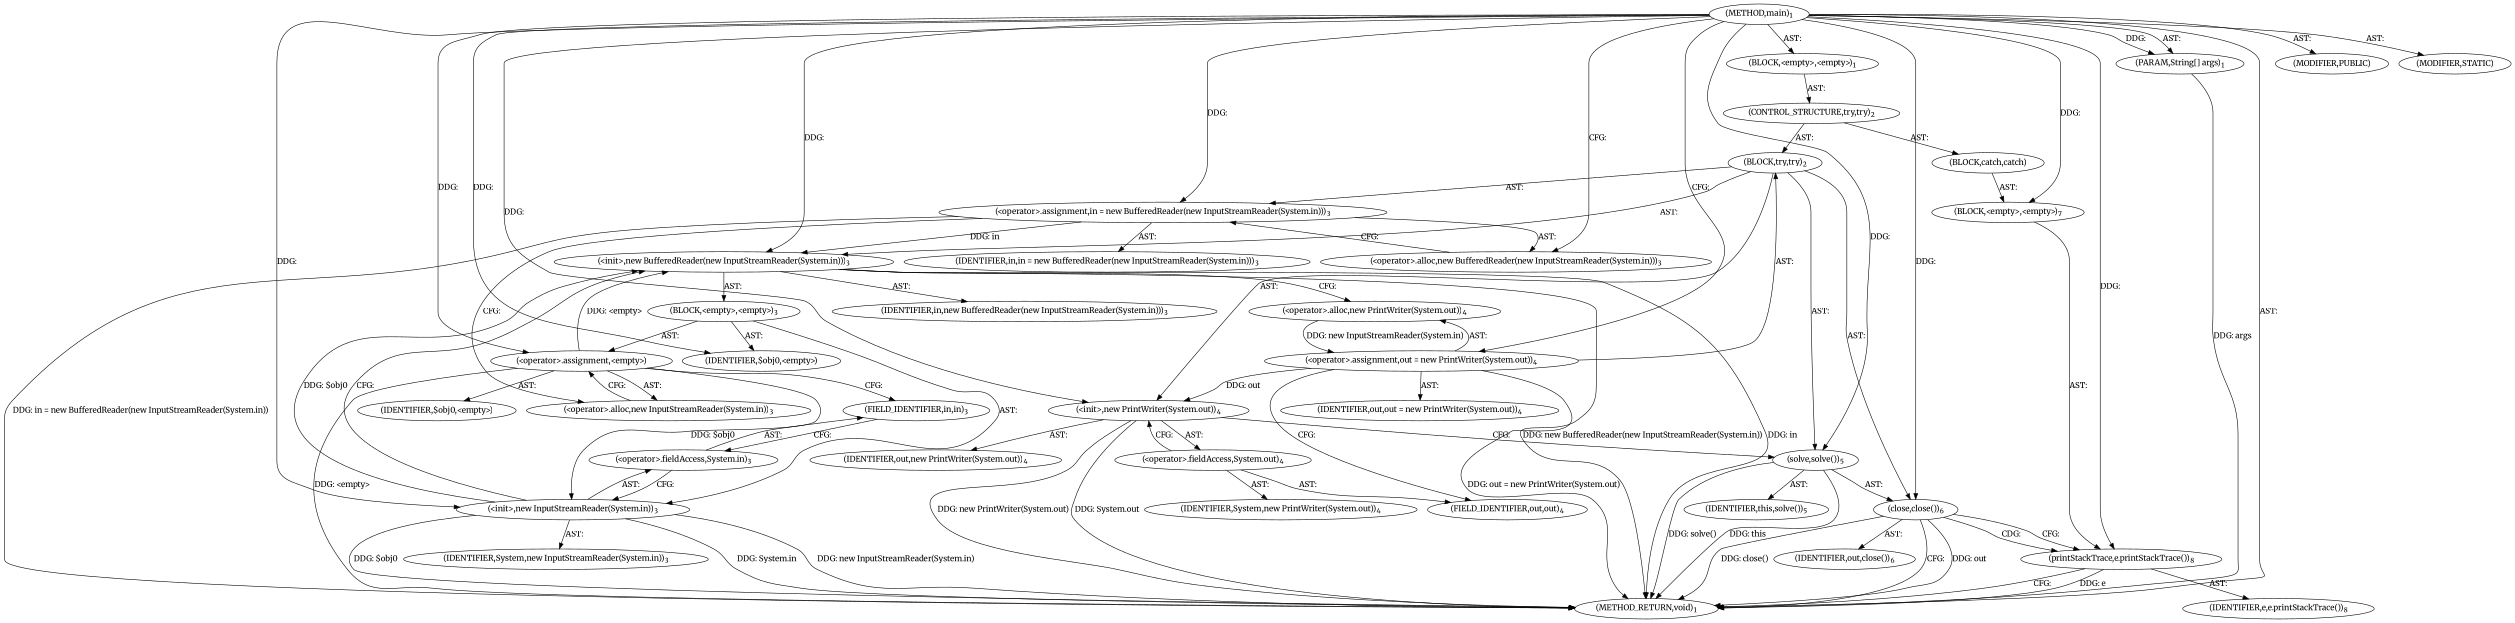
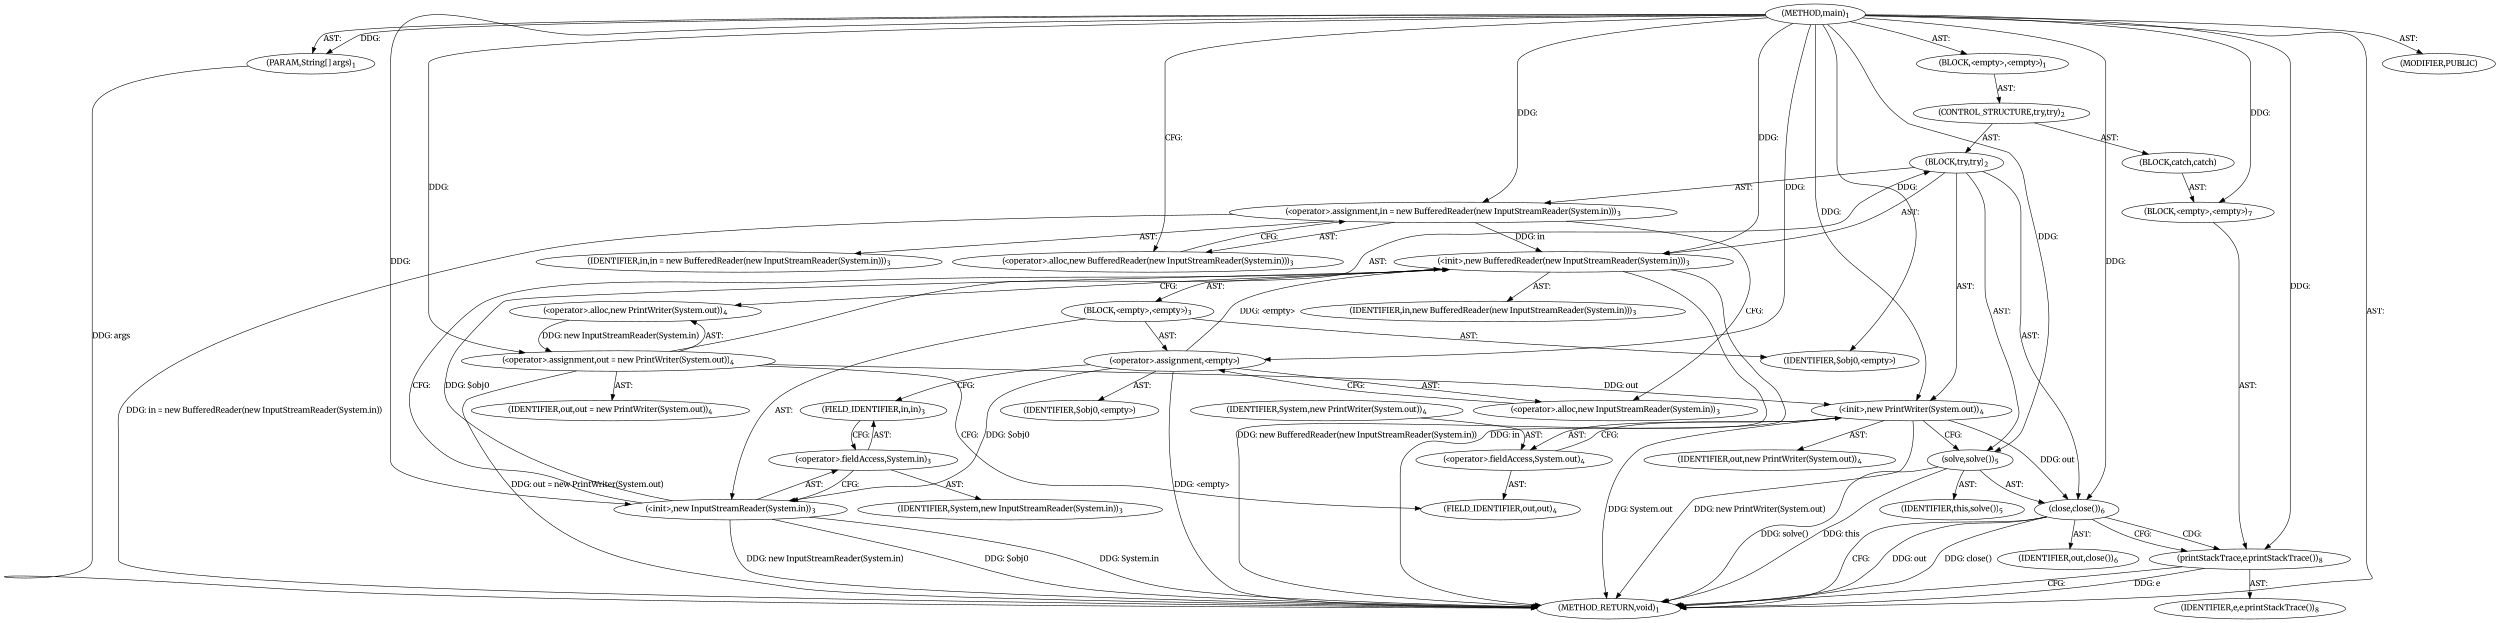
node "(MODIFIER,STATIC)": removed
edge "(METHOD,main)" -> "(<operator>.assignment,out = new PrintWriter(System.out))": label "CFG: " -> "DDG: "
edge "(<init>,new PrintWriter(System.out))" -> "(close,close())": added, label "DDG: out"
edge "(<operator>.fieldAccess,System.out)" -> "(IDENTIFIER,System,new PrintWriter(System.out))": reversed
edge "(<init>,new InputStreamReader(System.in))" -> "(IDENTIFIER,System,new InputStreamReader(System.in))": now "(<operator>.fieldAccess,System.in)" -> "(IDENTIFIER,System,new InputStreamReader(System.in))"
